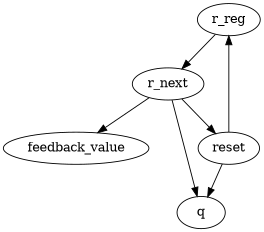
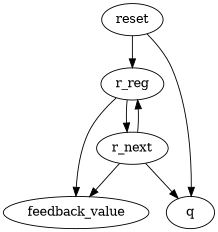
edge "r_next" -> "reset": now "r_next" -> "r_reg"
edge "r_reg" -> "feedback_value": added
